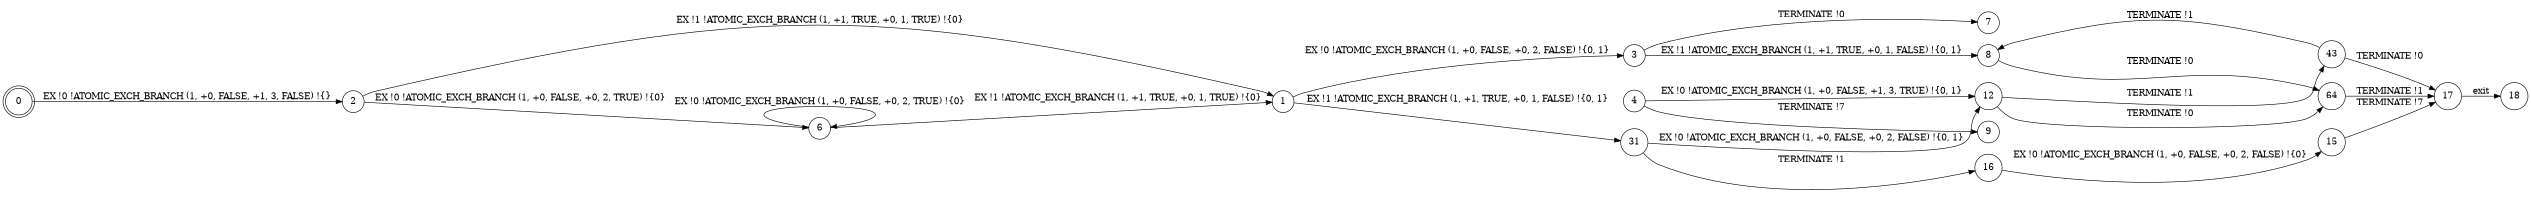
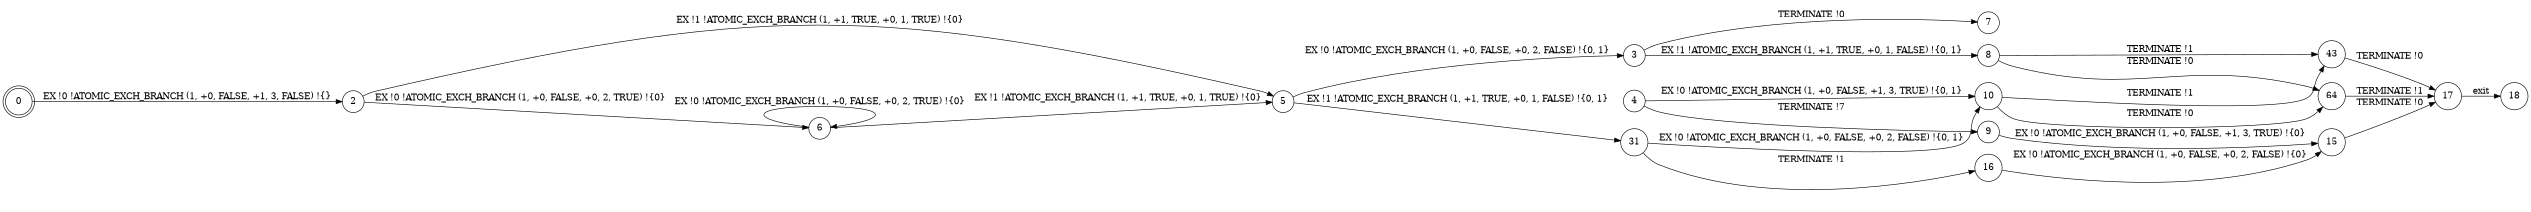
edge "43" -> "8": reversed
node "12": label "12" -> "10"
node "1": label "1" -> "5"
edge "15" -> "17": label "TERMINATE !7" -> "TERMINATE !0"
edge "9" -> "15": added, label "EX !0 !ATOMIC_EXCH_BRANCH (1, +0, FALSE, +1, 3, TRUE) !{0}"
